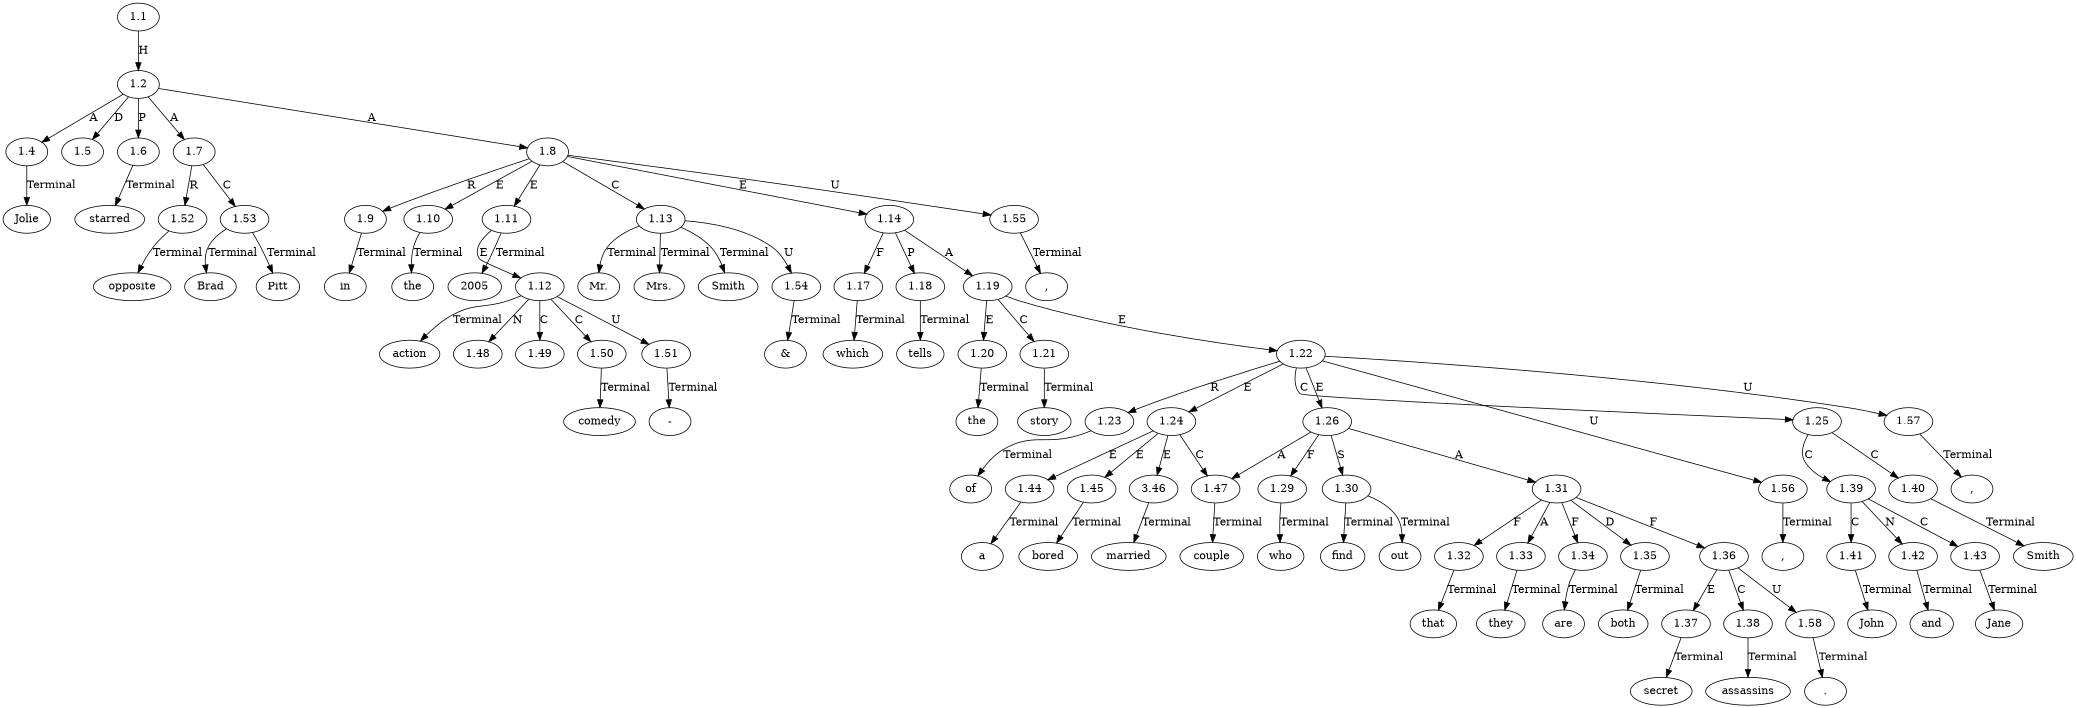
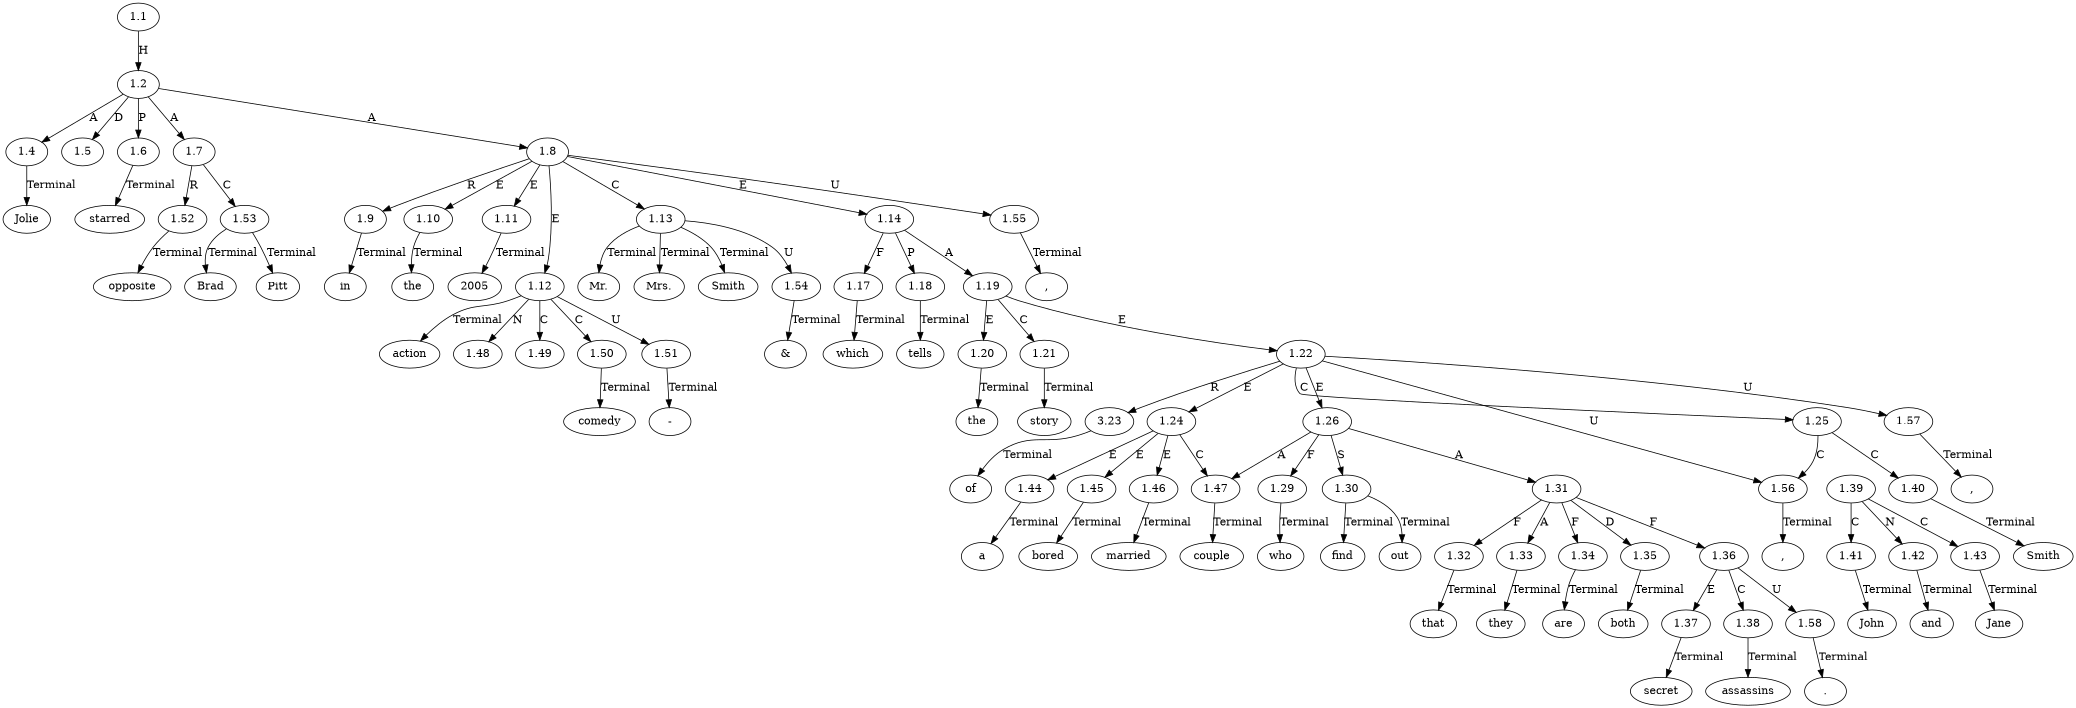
edge "1.11" -> "1.12": now "1.8" -> "1.12"
node "1.23": label "1.23" -> "3.23"
edge "1.25" -> "1.39": now "1.25" -> "1.56"
node "3.46": label "3.46" -> "1.46"
